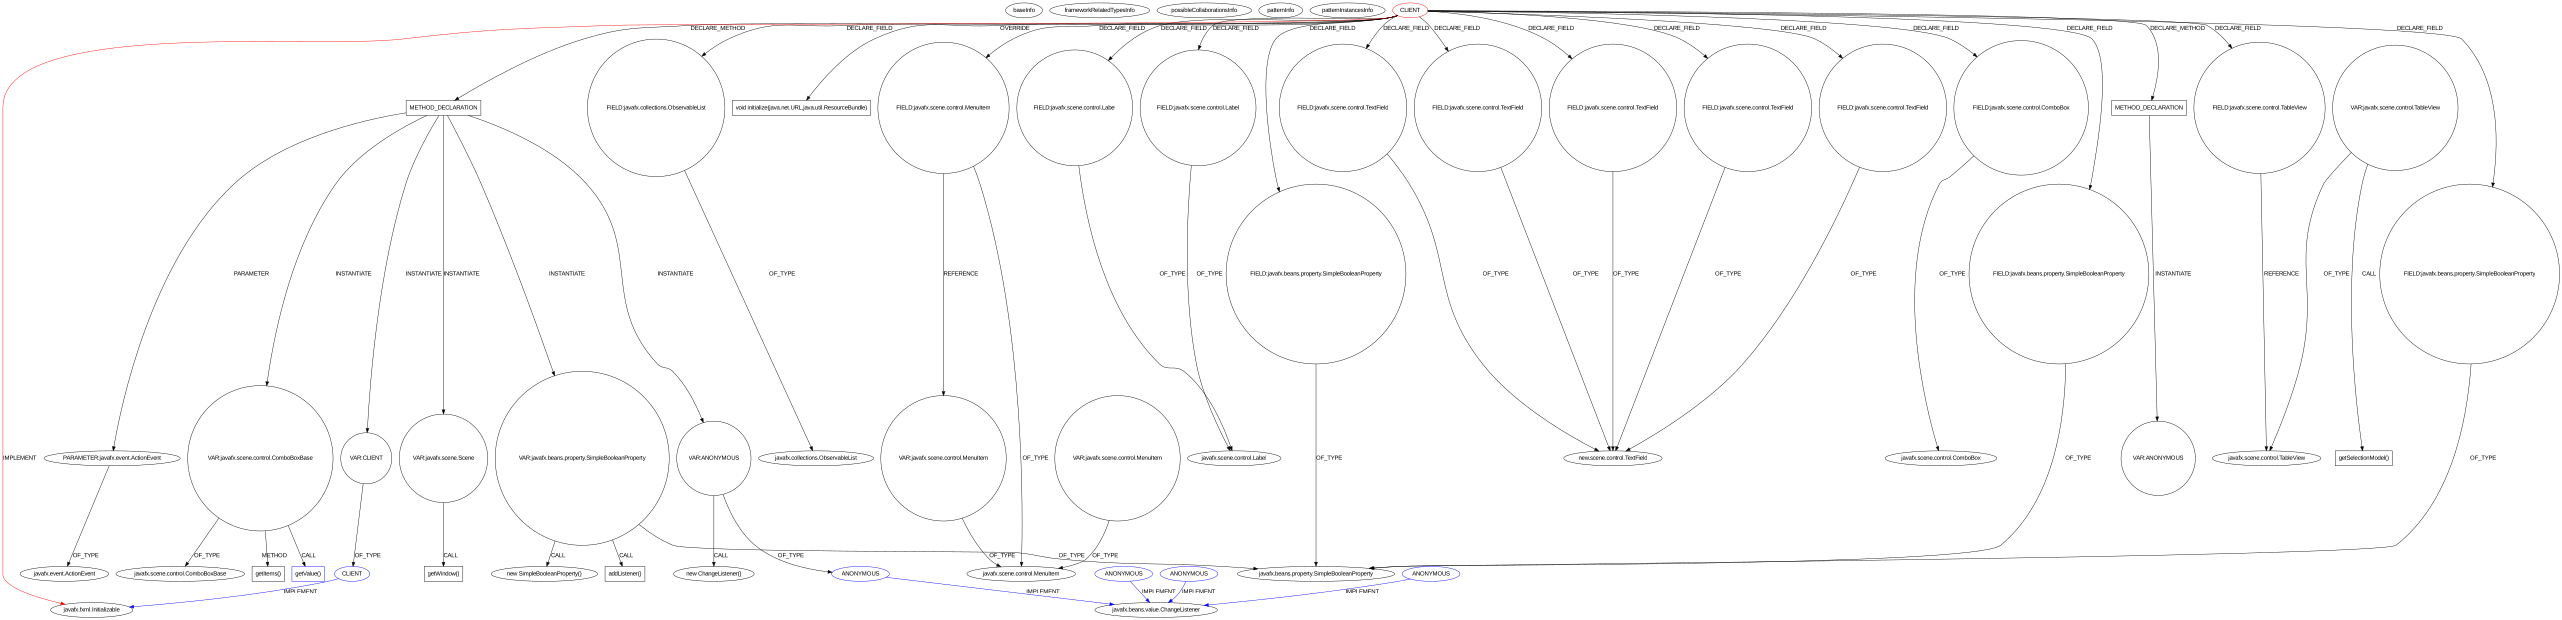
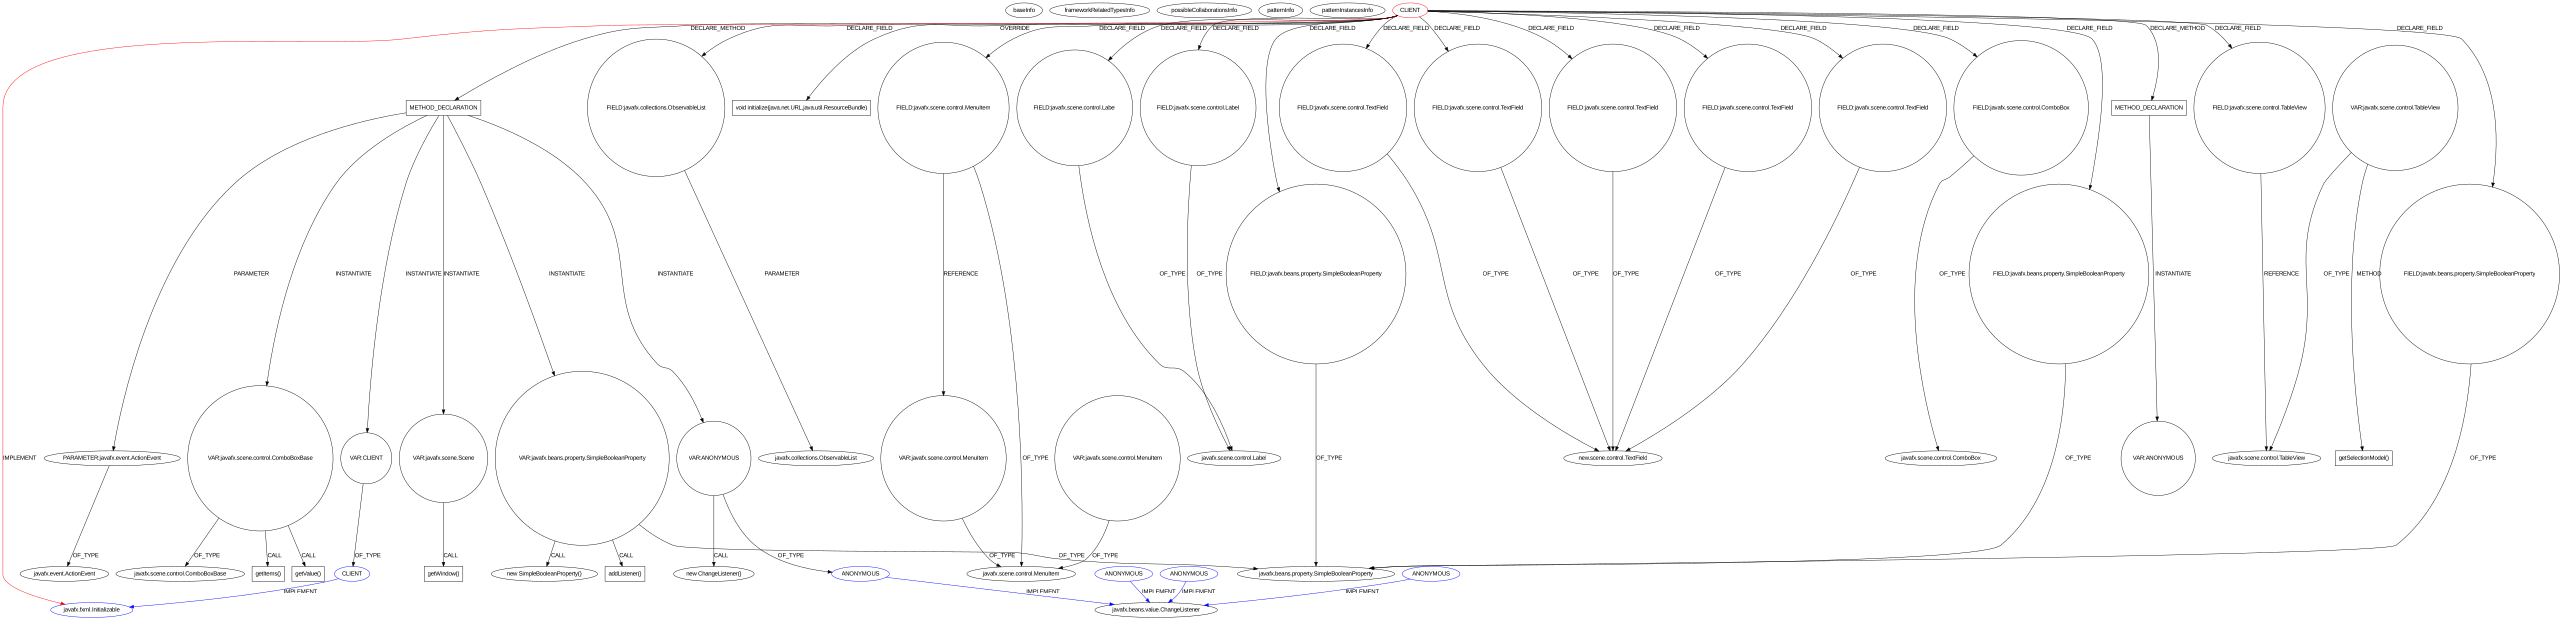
edge "FIELD:javafx.collections.ObservableList" -> "javafx.collections.ObservableList": label "OF_TYPE" -> "PARAMETER"
edge "VAR:javafx.scene.control.TableView" -> "getSelectionModel()": label "CALL" -> "METHOD"
edge "VAR:javafx.scene.control.ComboBoxBase" -> "getItems()": label "METHOD" -> "CALL"
node "getValue()": color blue -> black
node "javafx.fxml.Initializable": color black -> blue
